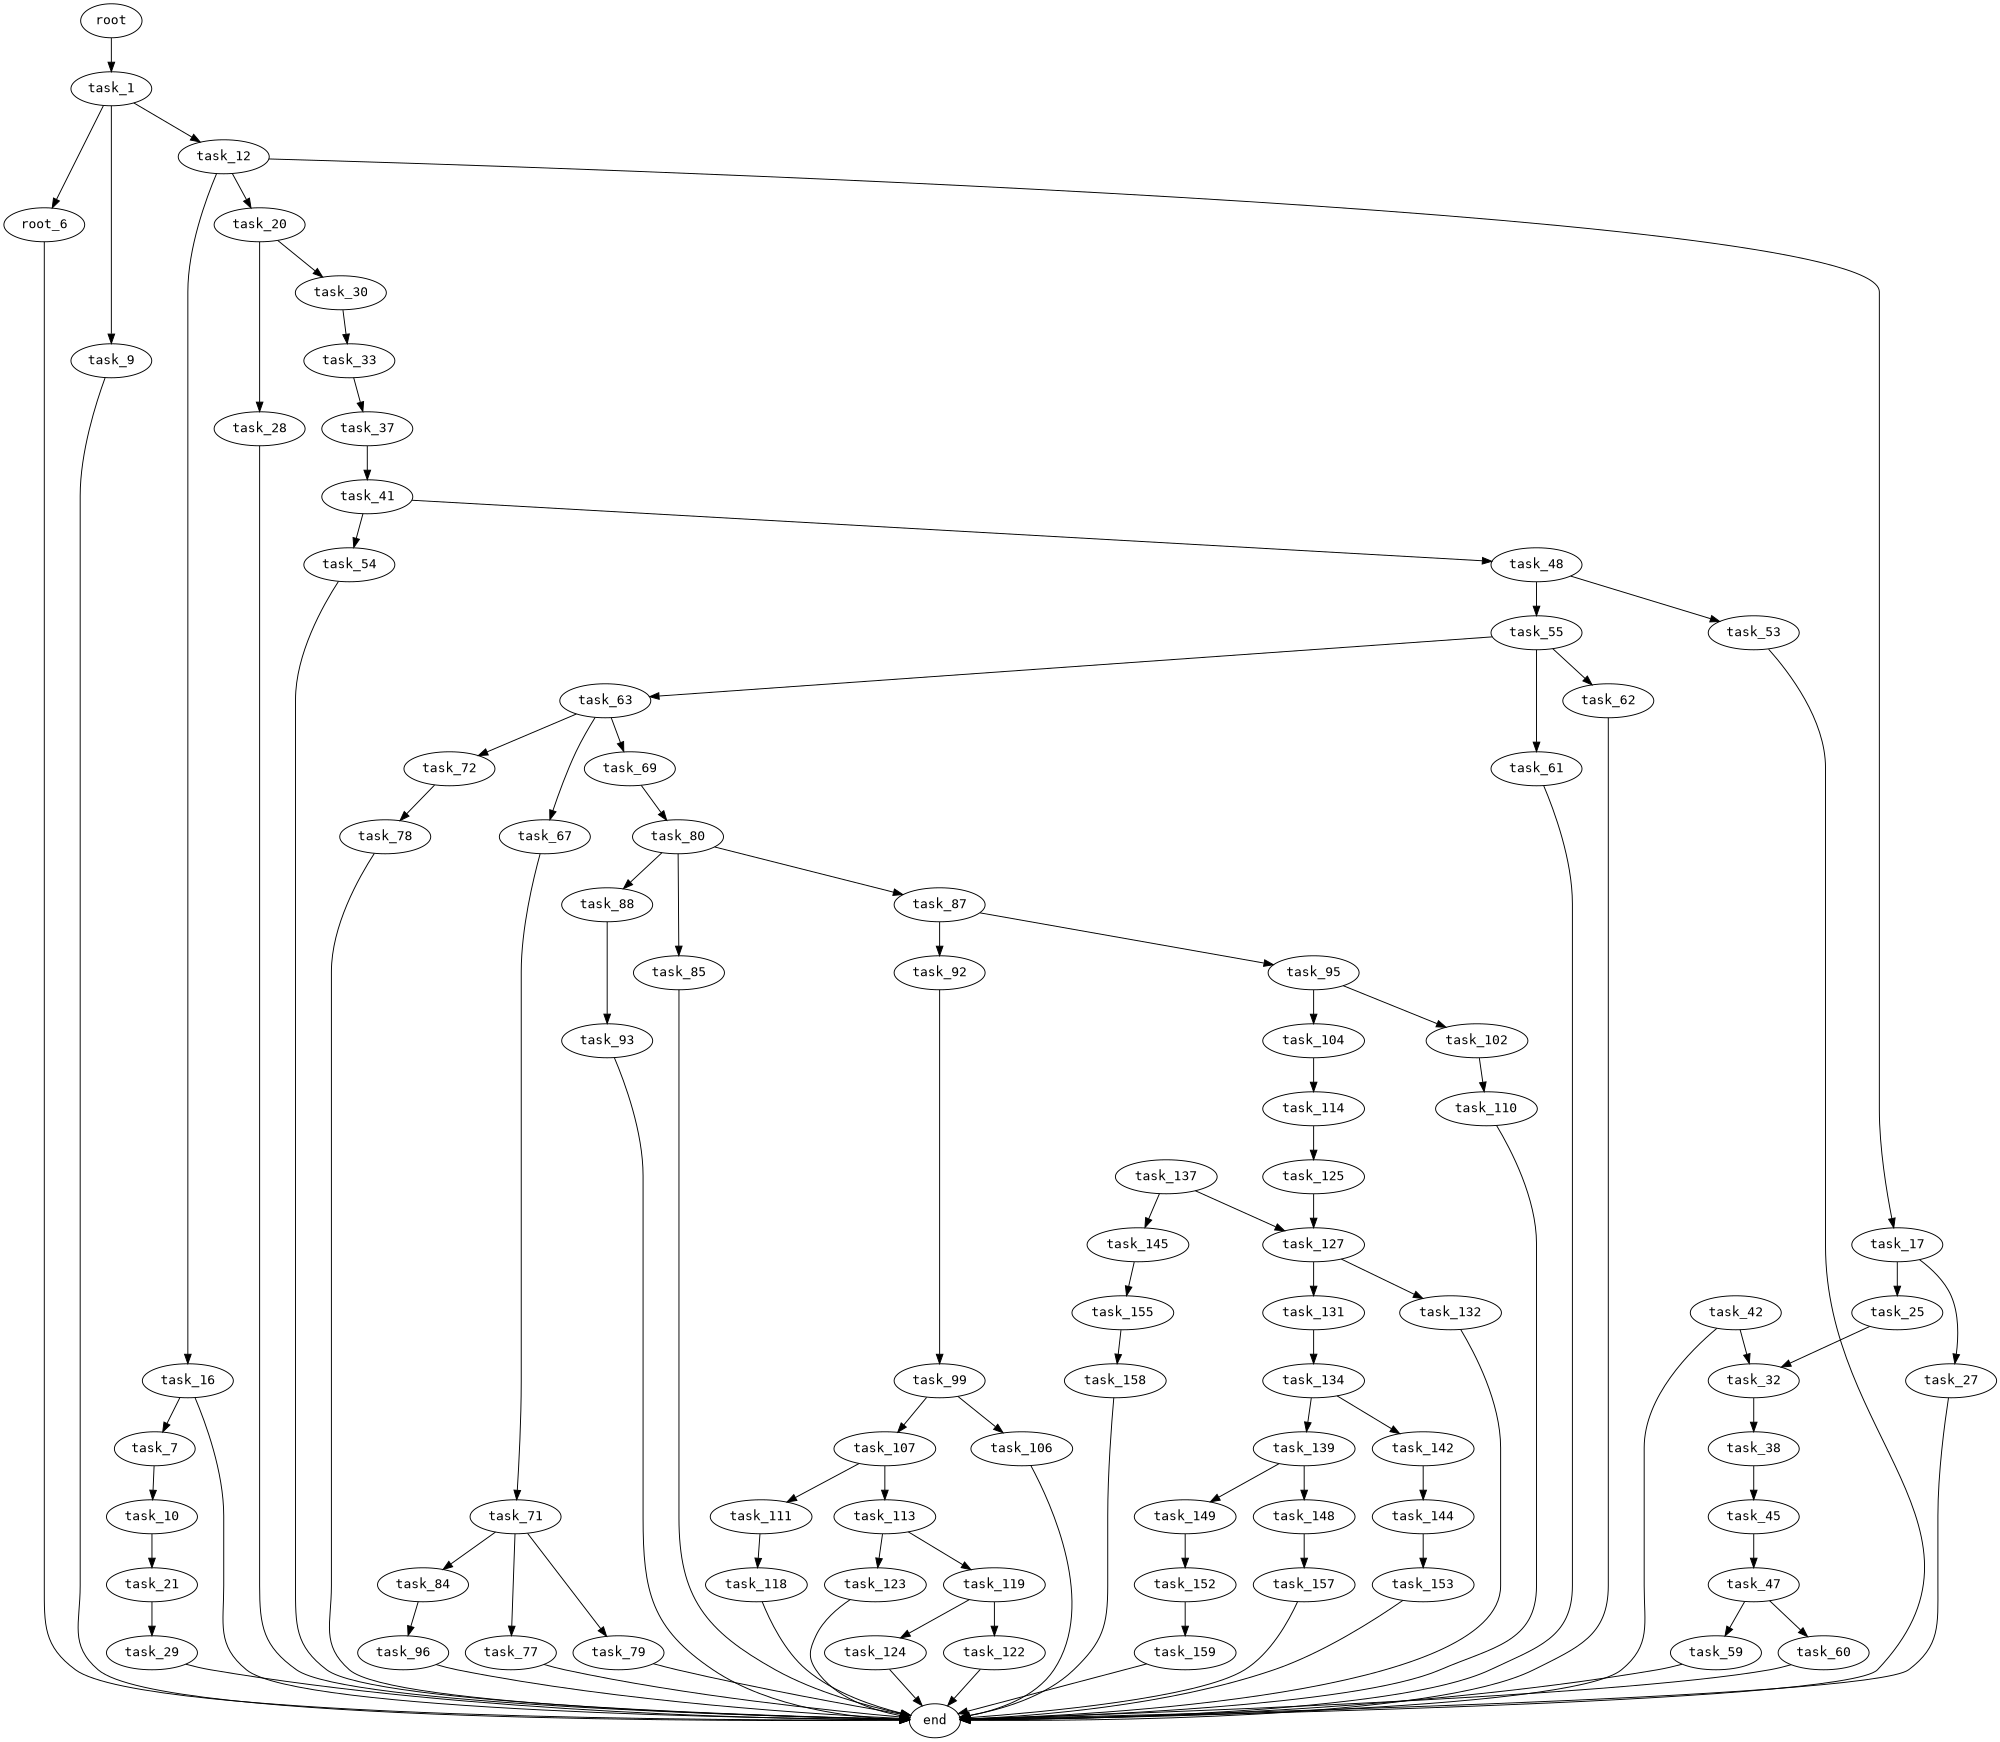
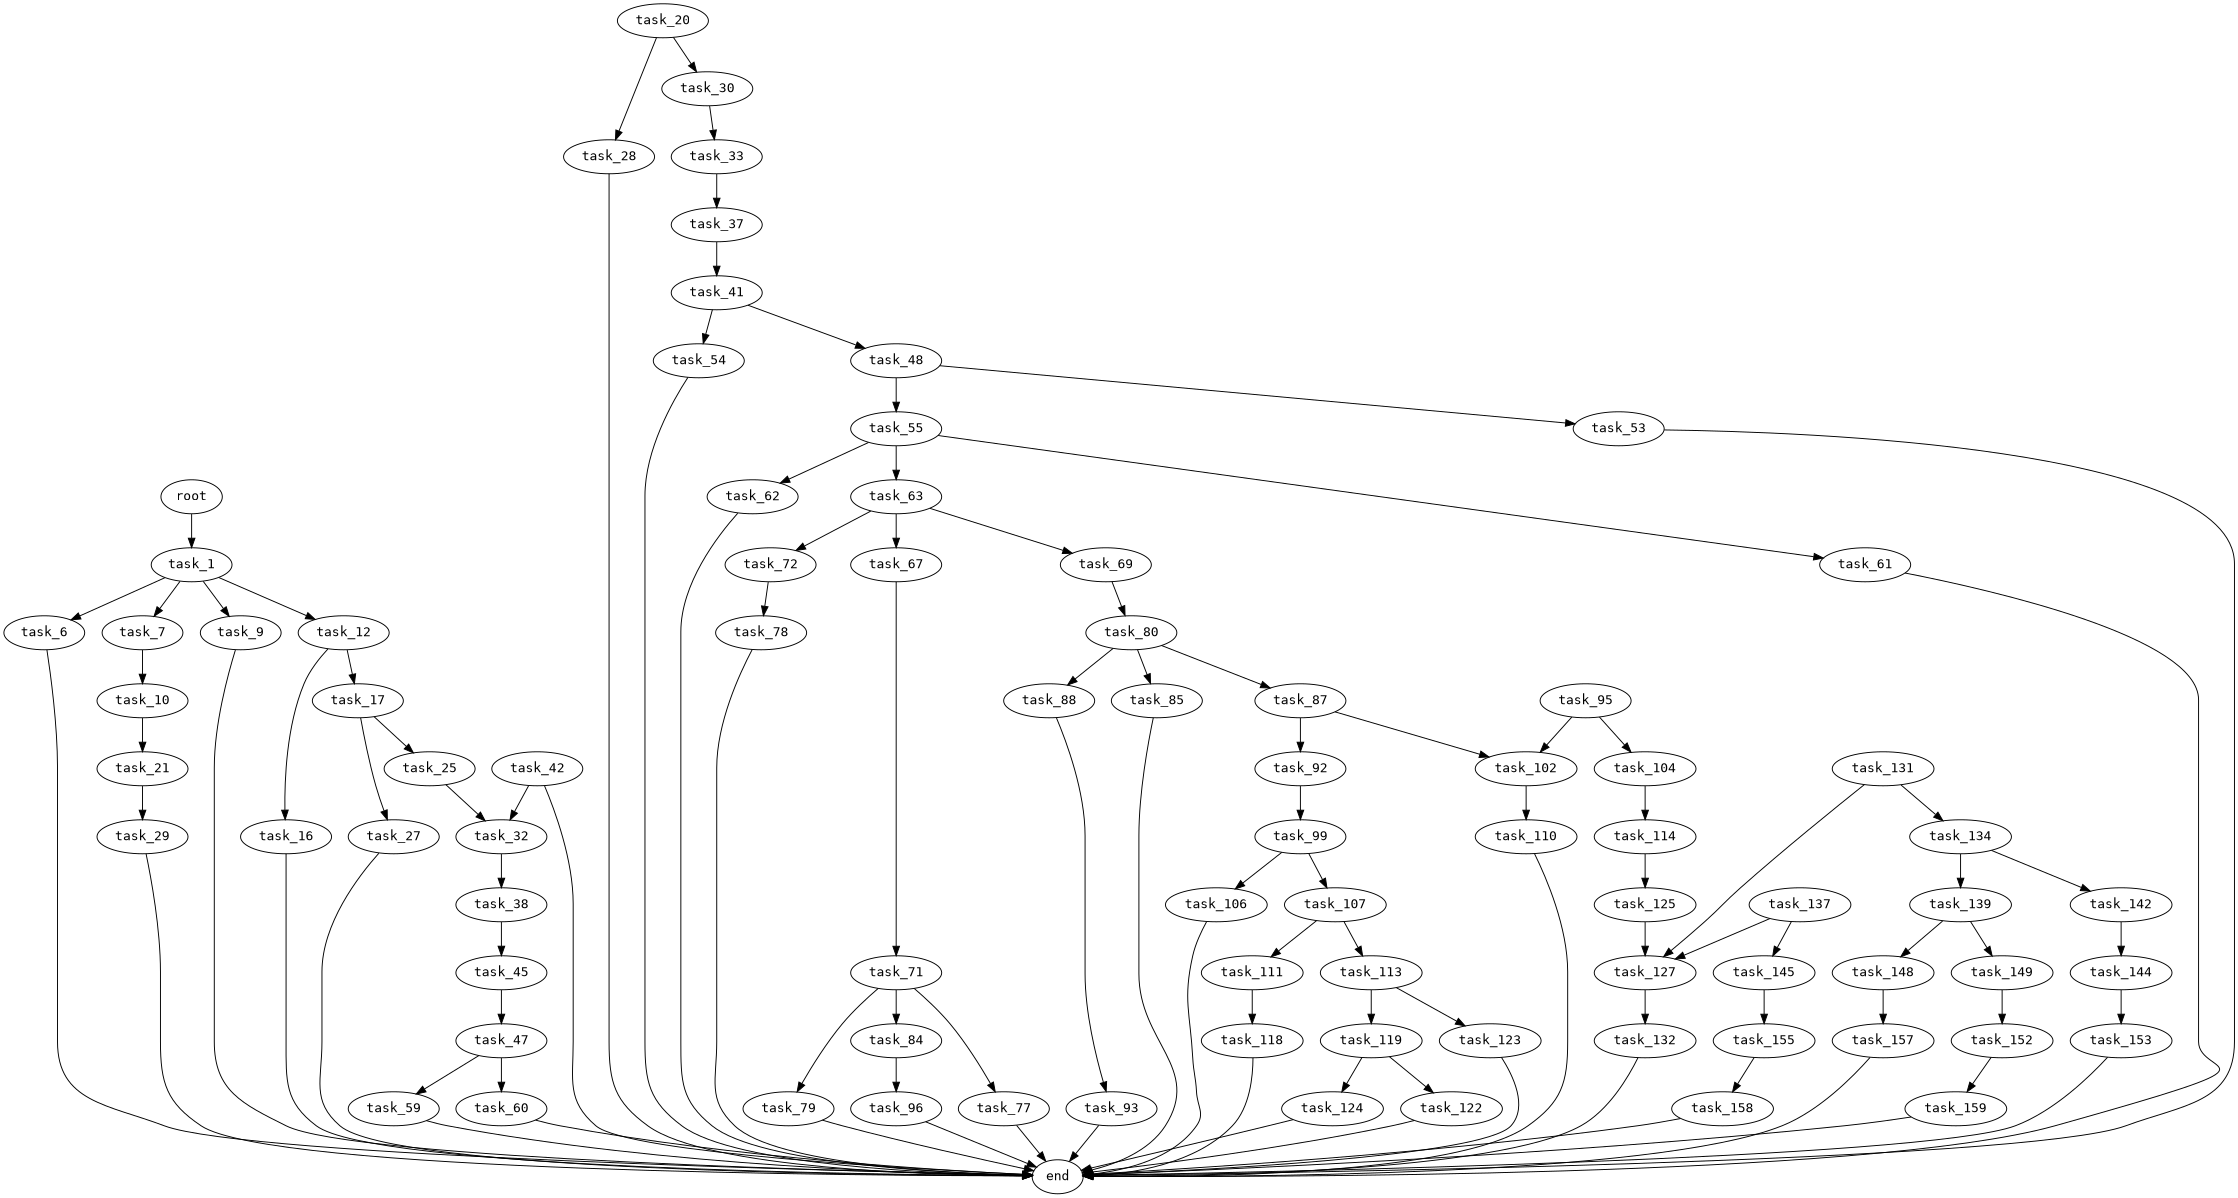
edge "task_12" -> "task_20": removed
node "root_6": label "root_6" -> "task_6"
edge "task_87" -> "task_95": now "task_87" -> "task_102"
edge "task_127" -> "task_131": reversed
edge "task_16" -> "task_7": now "task_1" -> "task_7"
